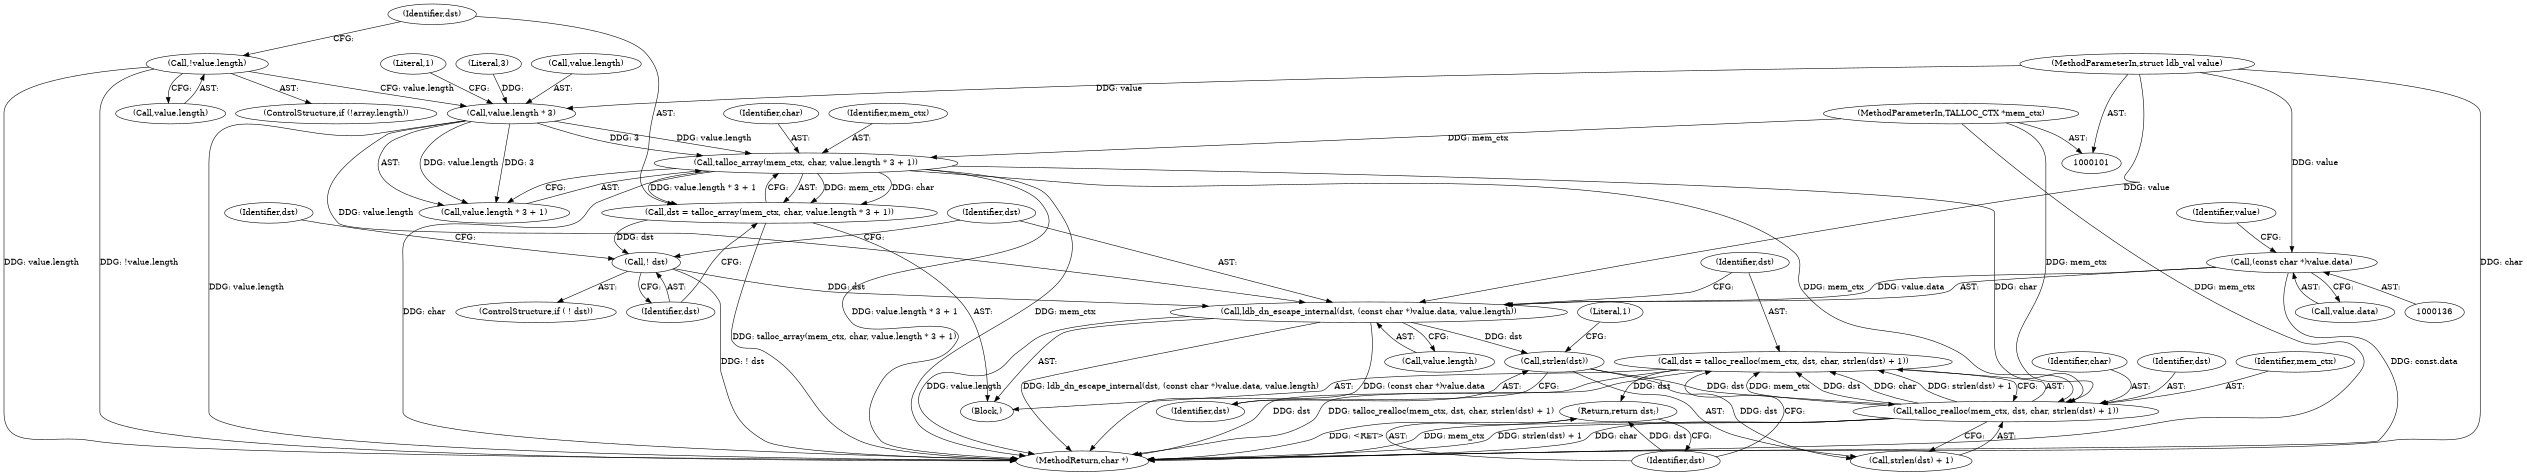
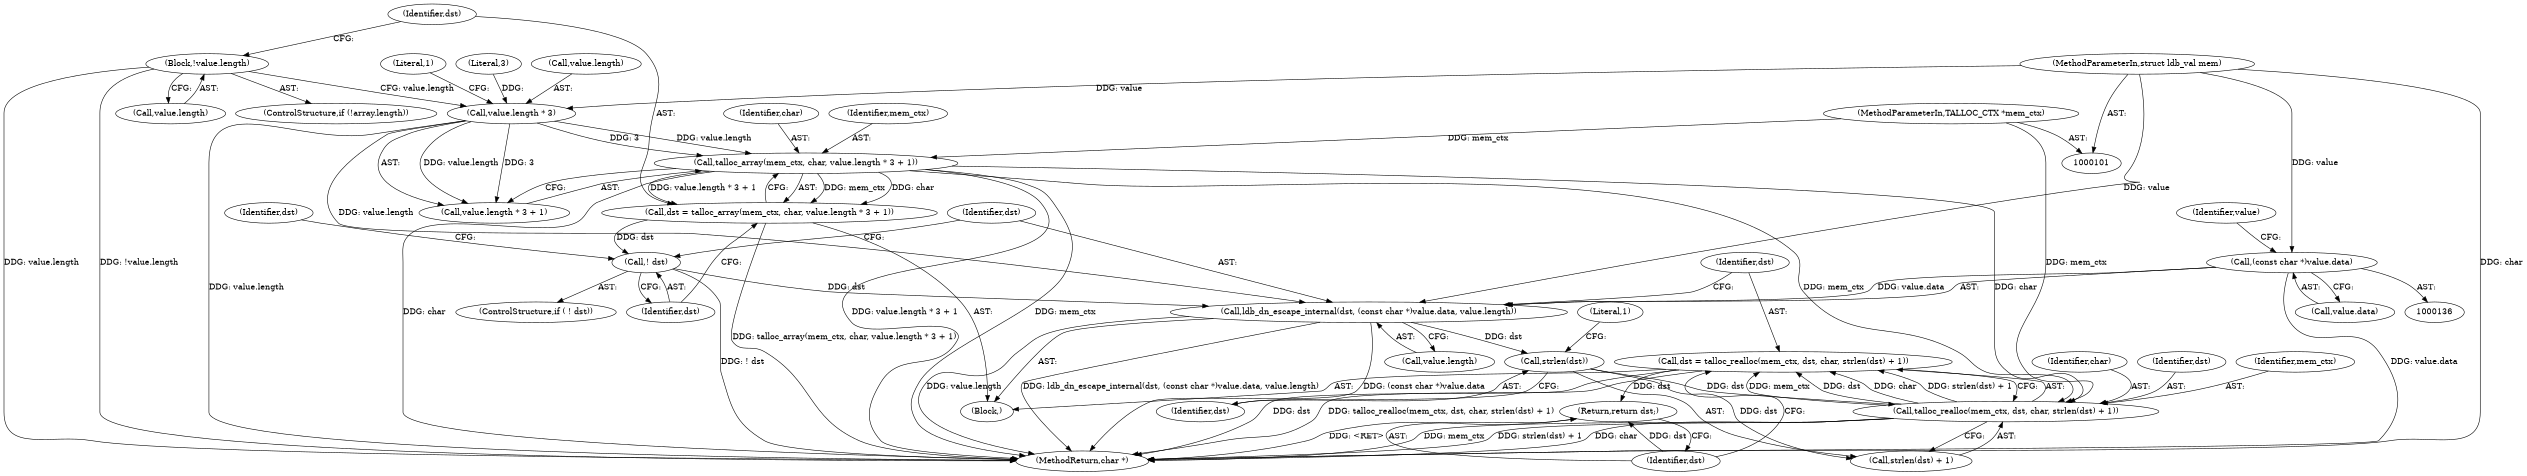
node "(Call,!value.length)": label "(Call,!value.length)" -> "(Block,!value.length)"
node "(MethodParameterIn,struct ldb_val value)": label "(MethodParameterIn,struct ldb_val value)" -> "(MethodParameterIn,struct ldb_val mem)"
edge "1000136" -> "(Call,(const char *)value.data)": reversed
edge "(Call,(const char *)value.data)" -> "(MethodReturn,char *)": label "DDG: const.data" -> "DDG: value.data"
edge "(MethodParameterIn,TALLOC_CTX *mem_ctx)" -> "(MethodReturn,char *)": removed, label "DDG: mem_ctx"
